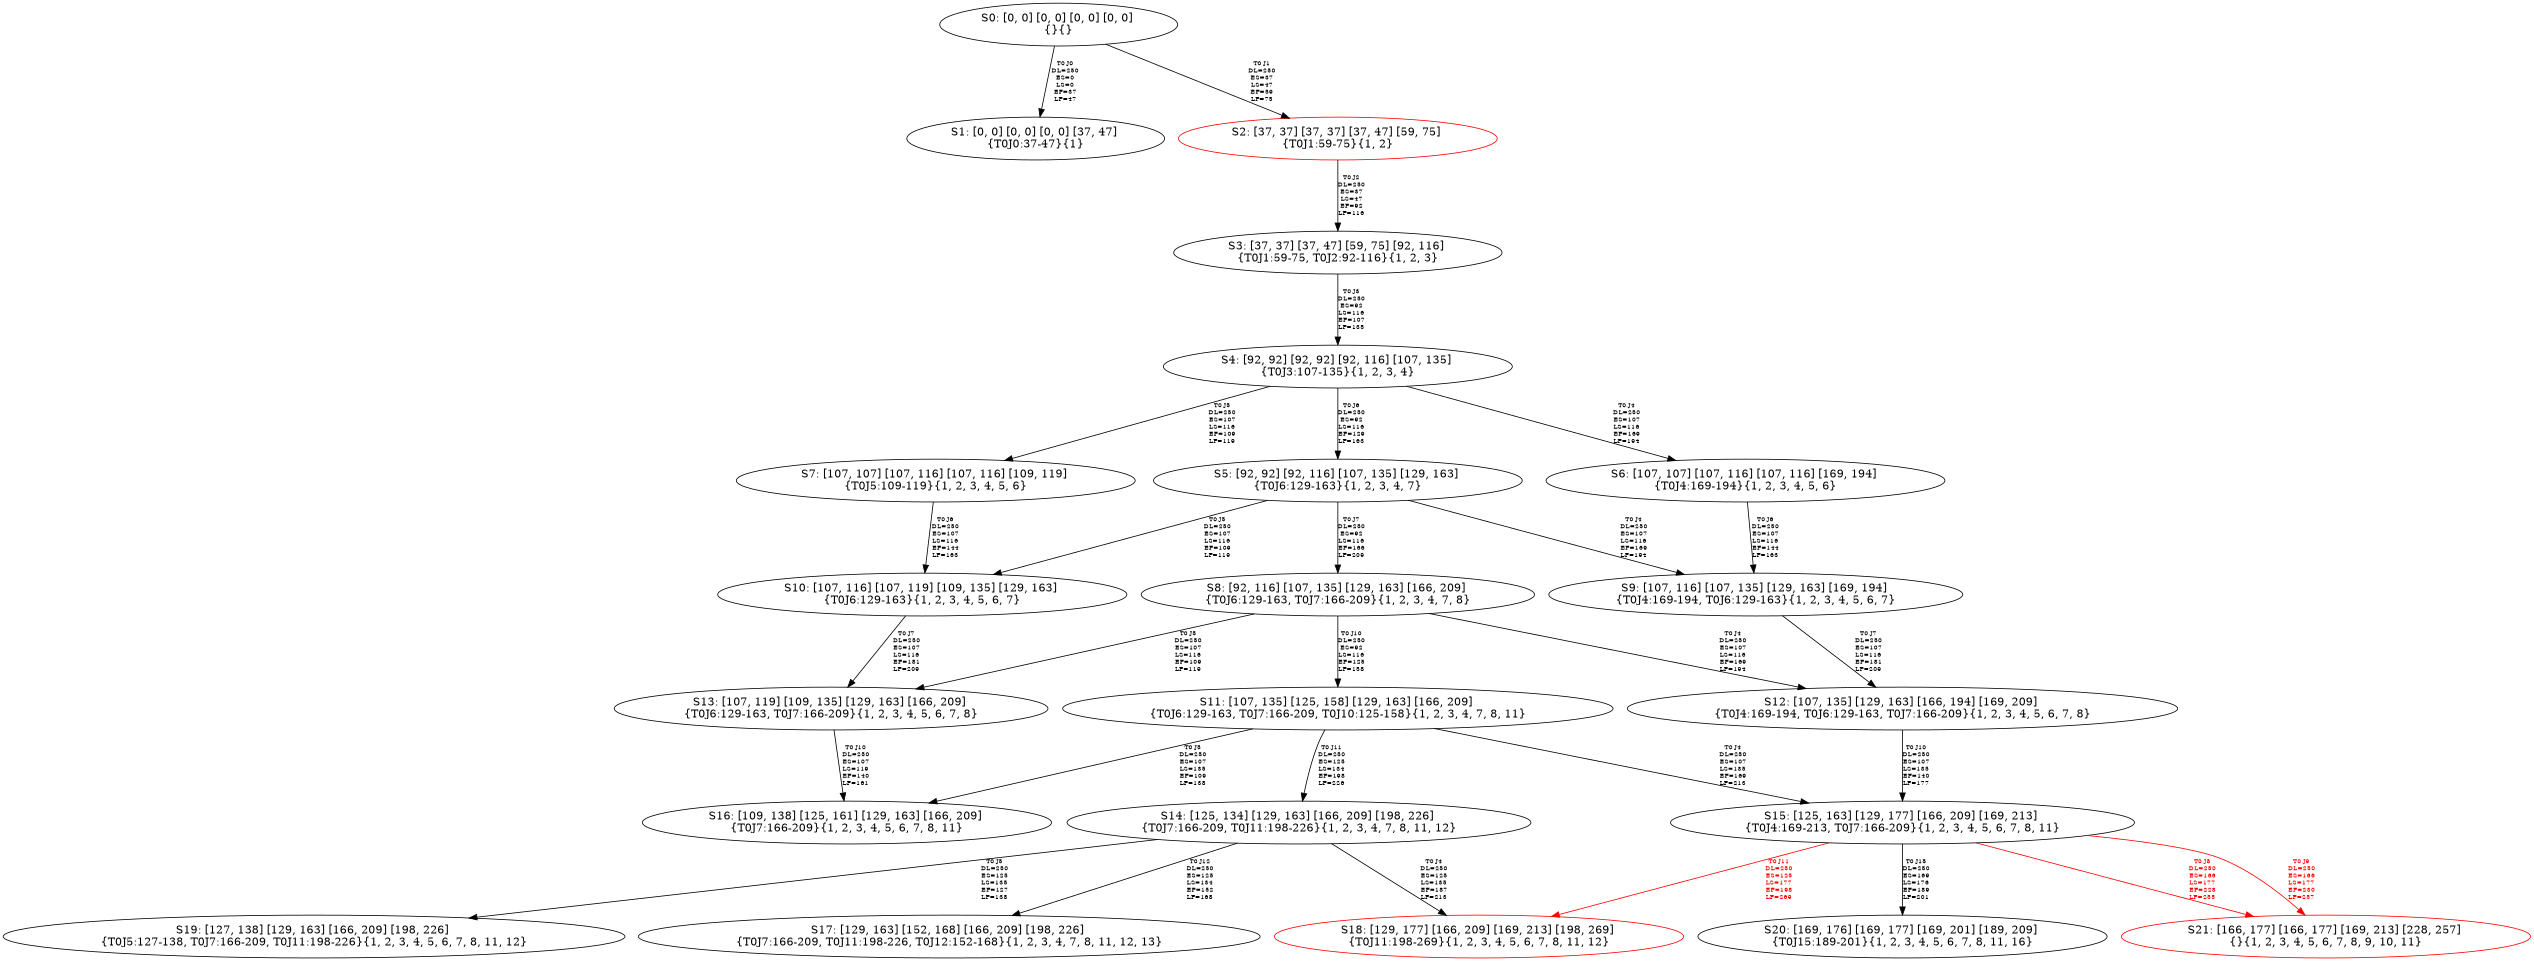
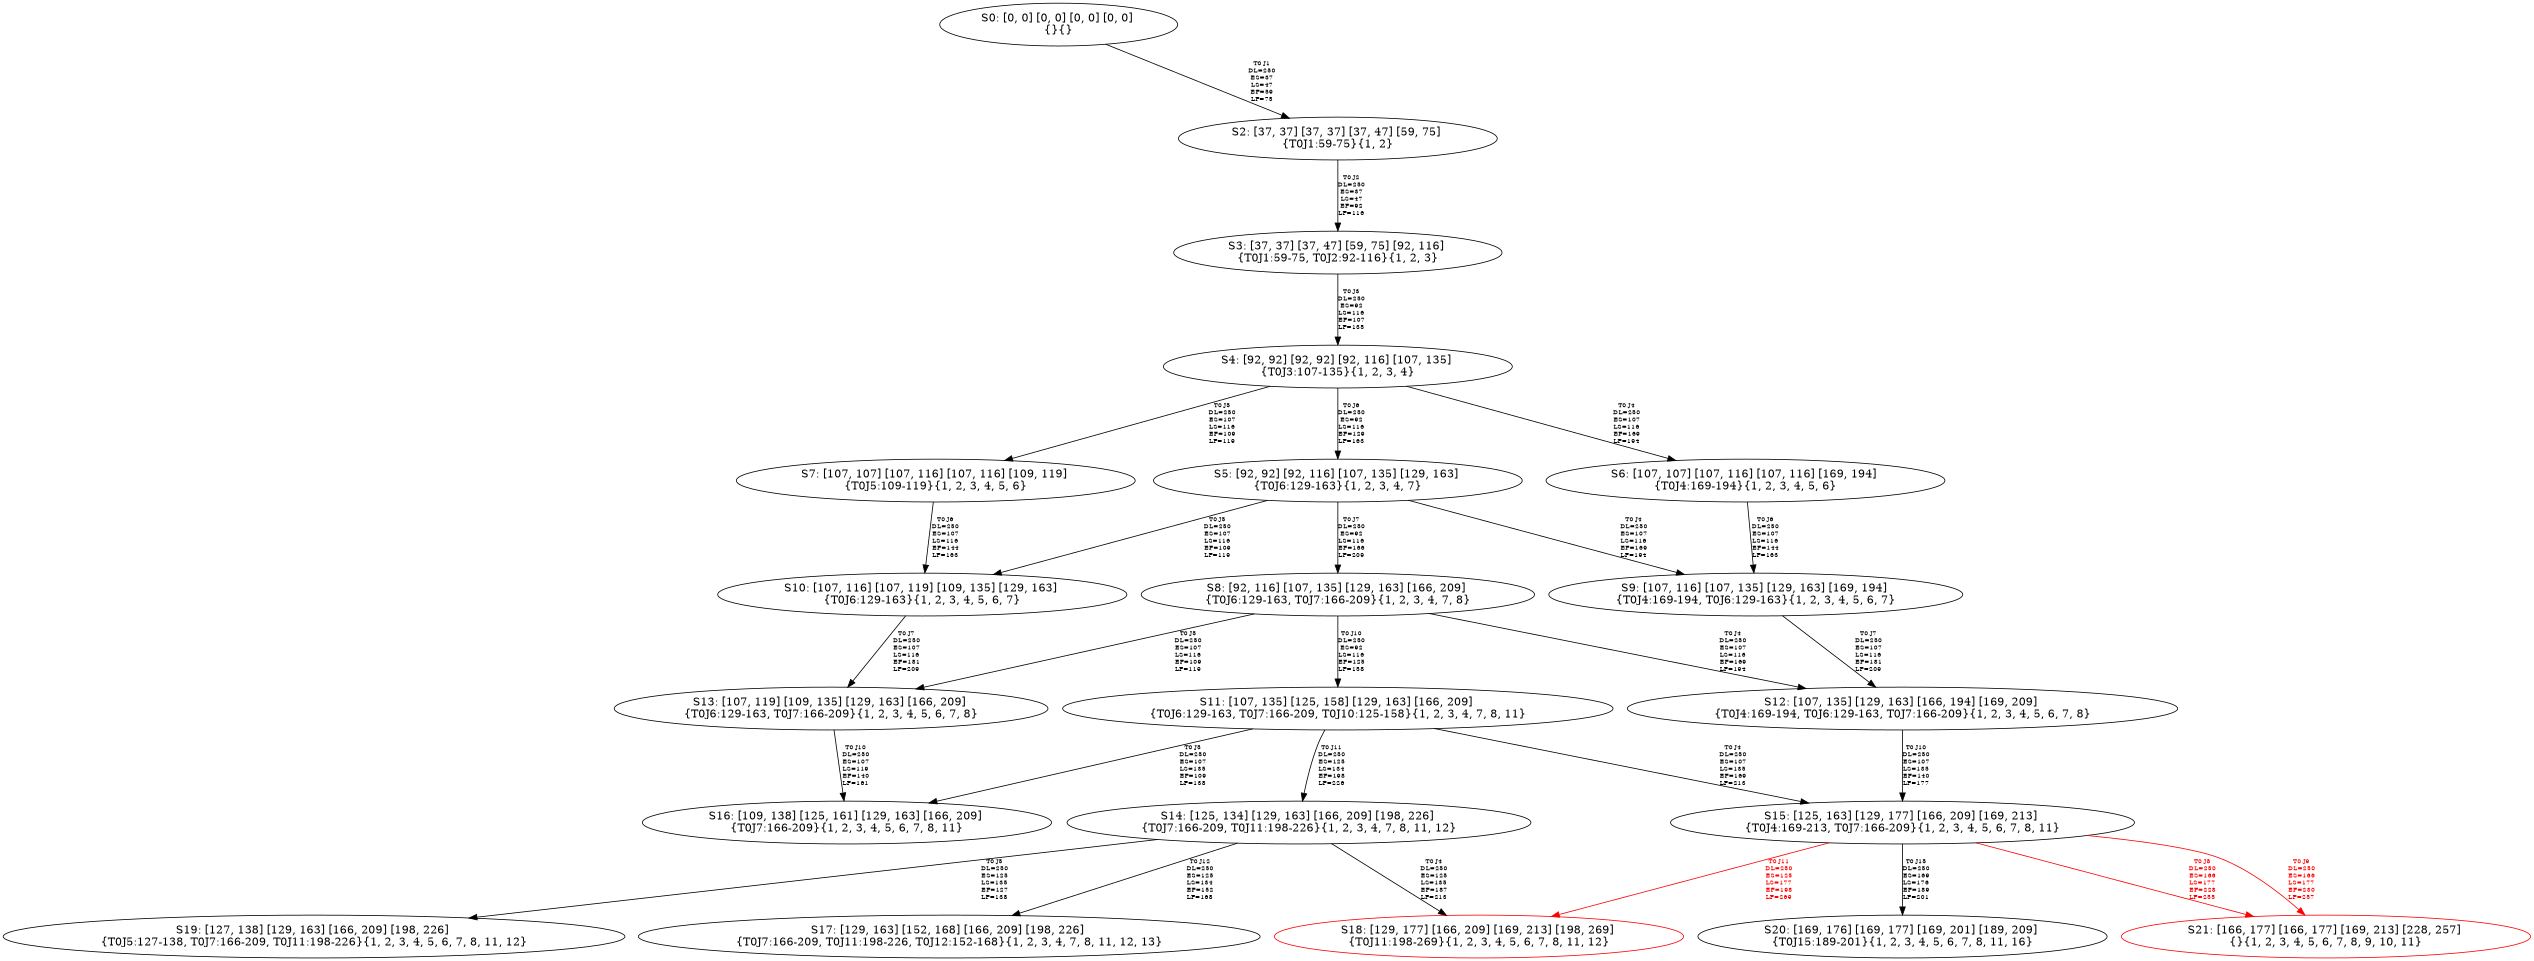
node "S1: [0, 0] [0, 0] [0, 0] [37, 47] {T0J0:37-47}{1}": removed
node "S2: [37, 37] [37, 37] [37, 47] [59, 75] {T0J1:59-75}{1, 2}": color Red -> black
